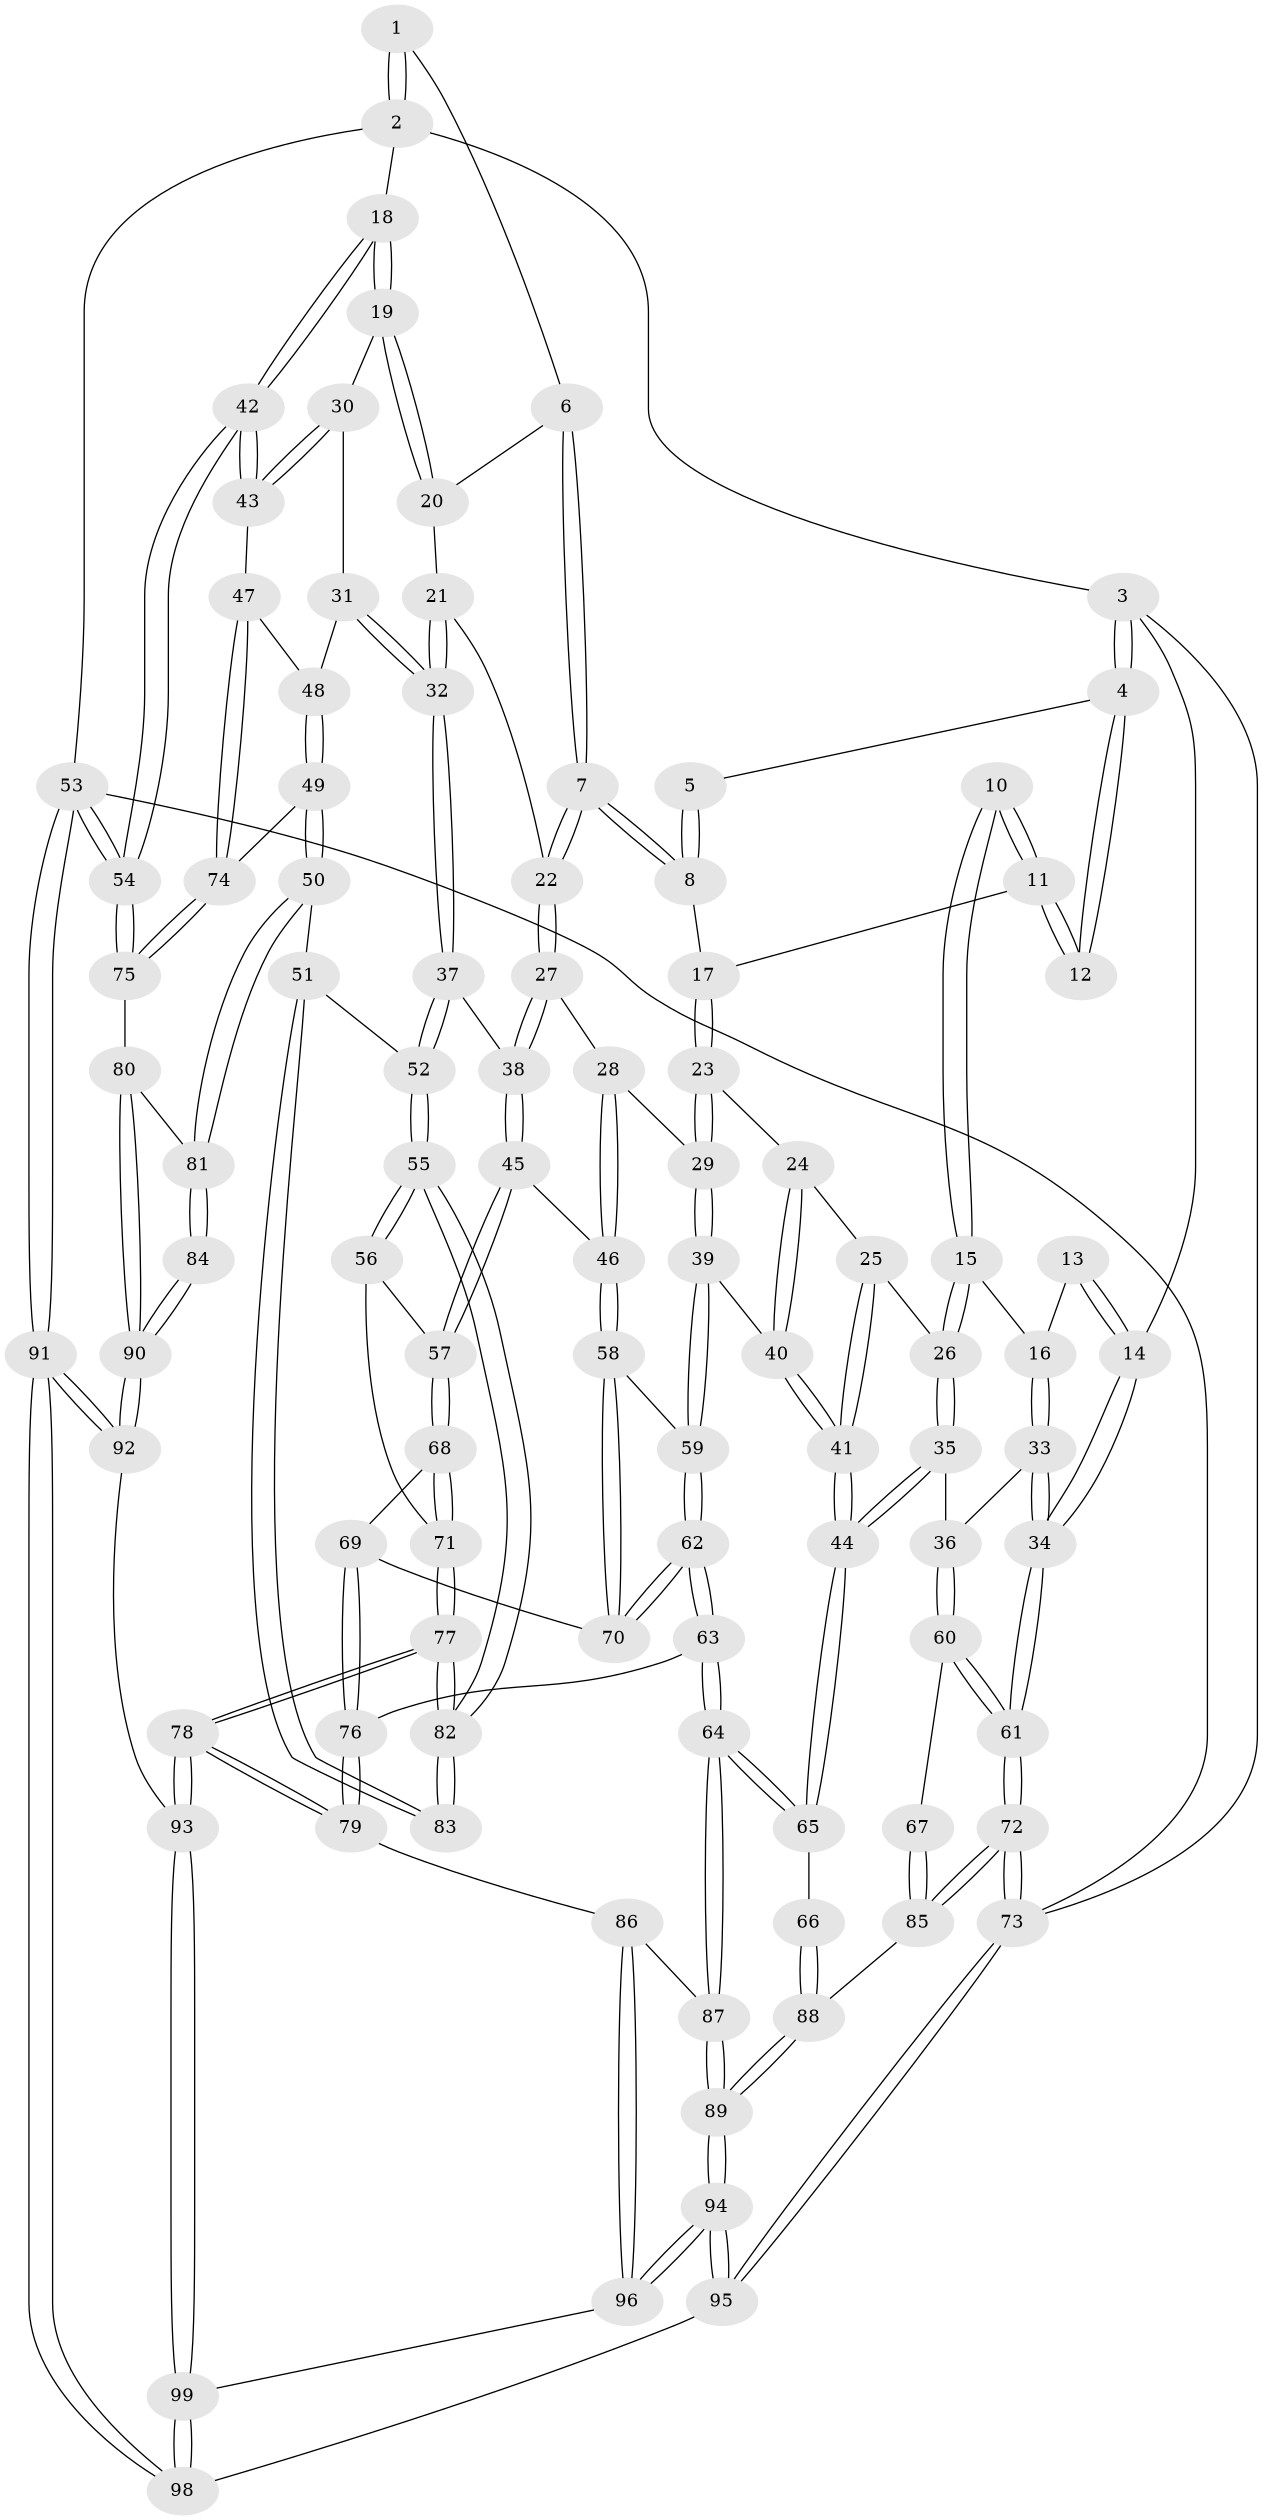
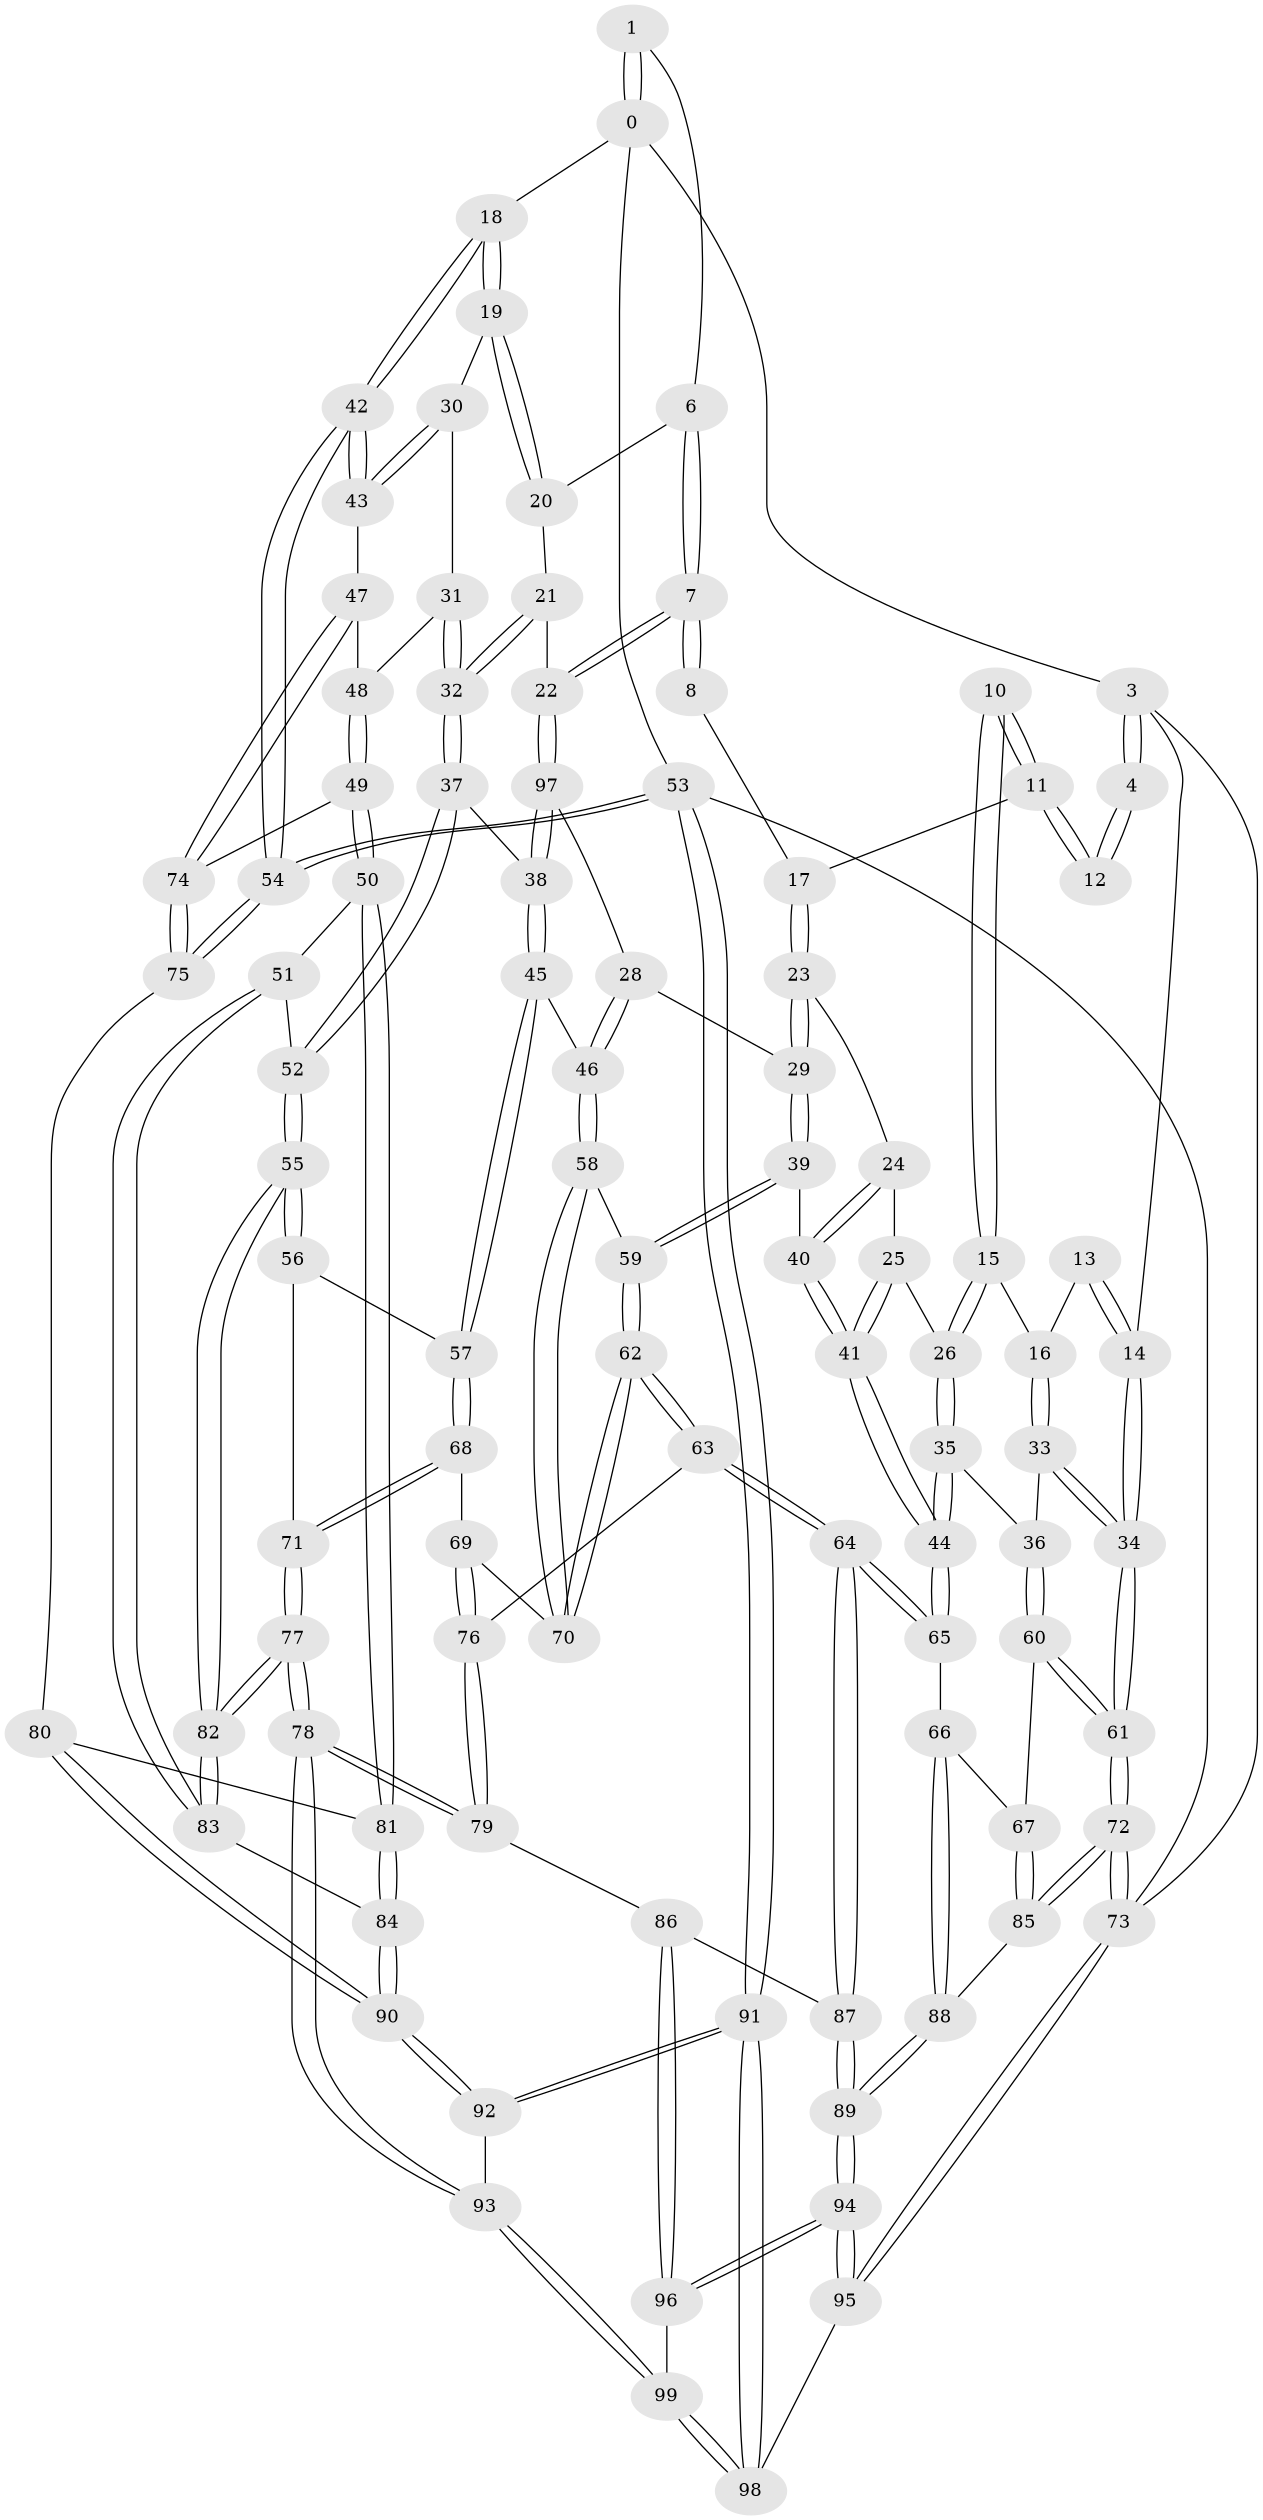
node "2": label "2" -> "0"
node "5": removed
node "27": label "27" -> "97"
edge "66" -- "67": added
edge "83" -- "84": added
